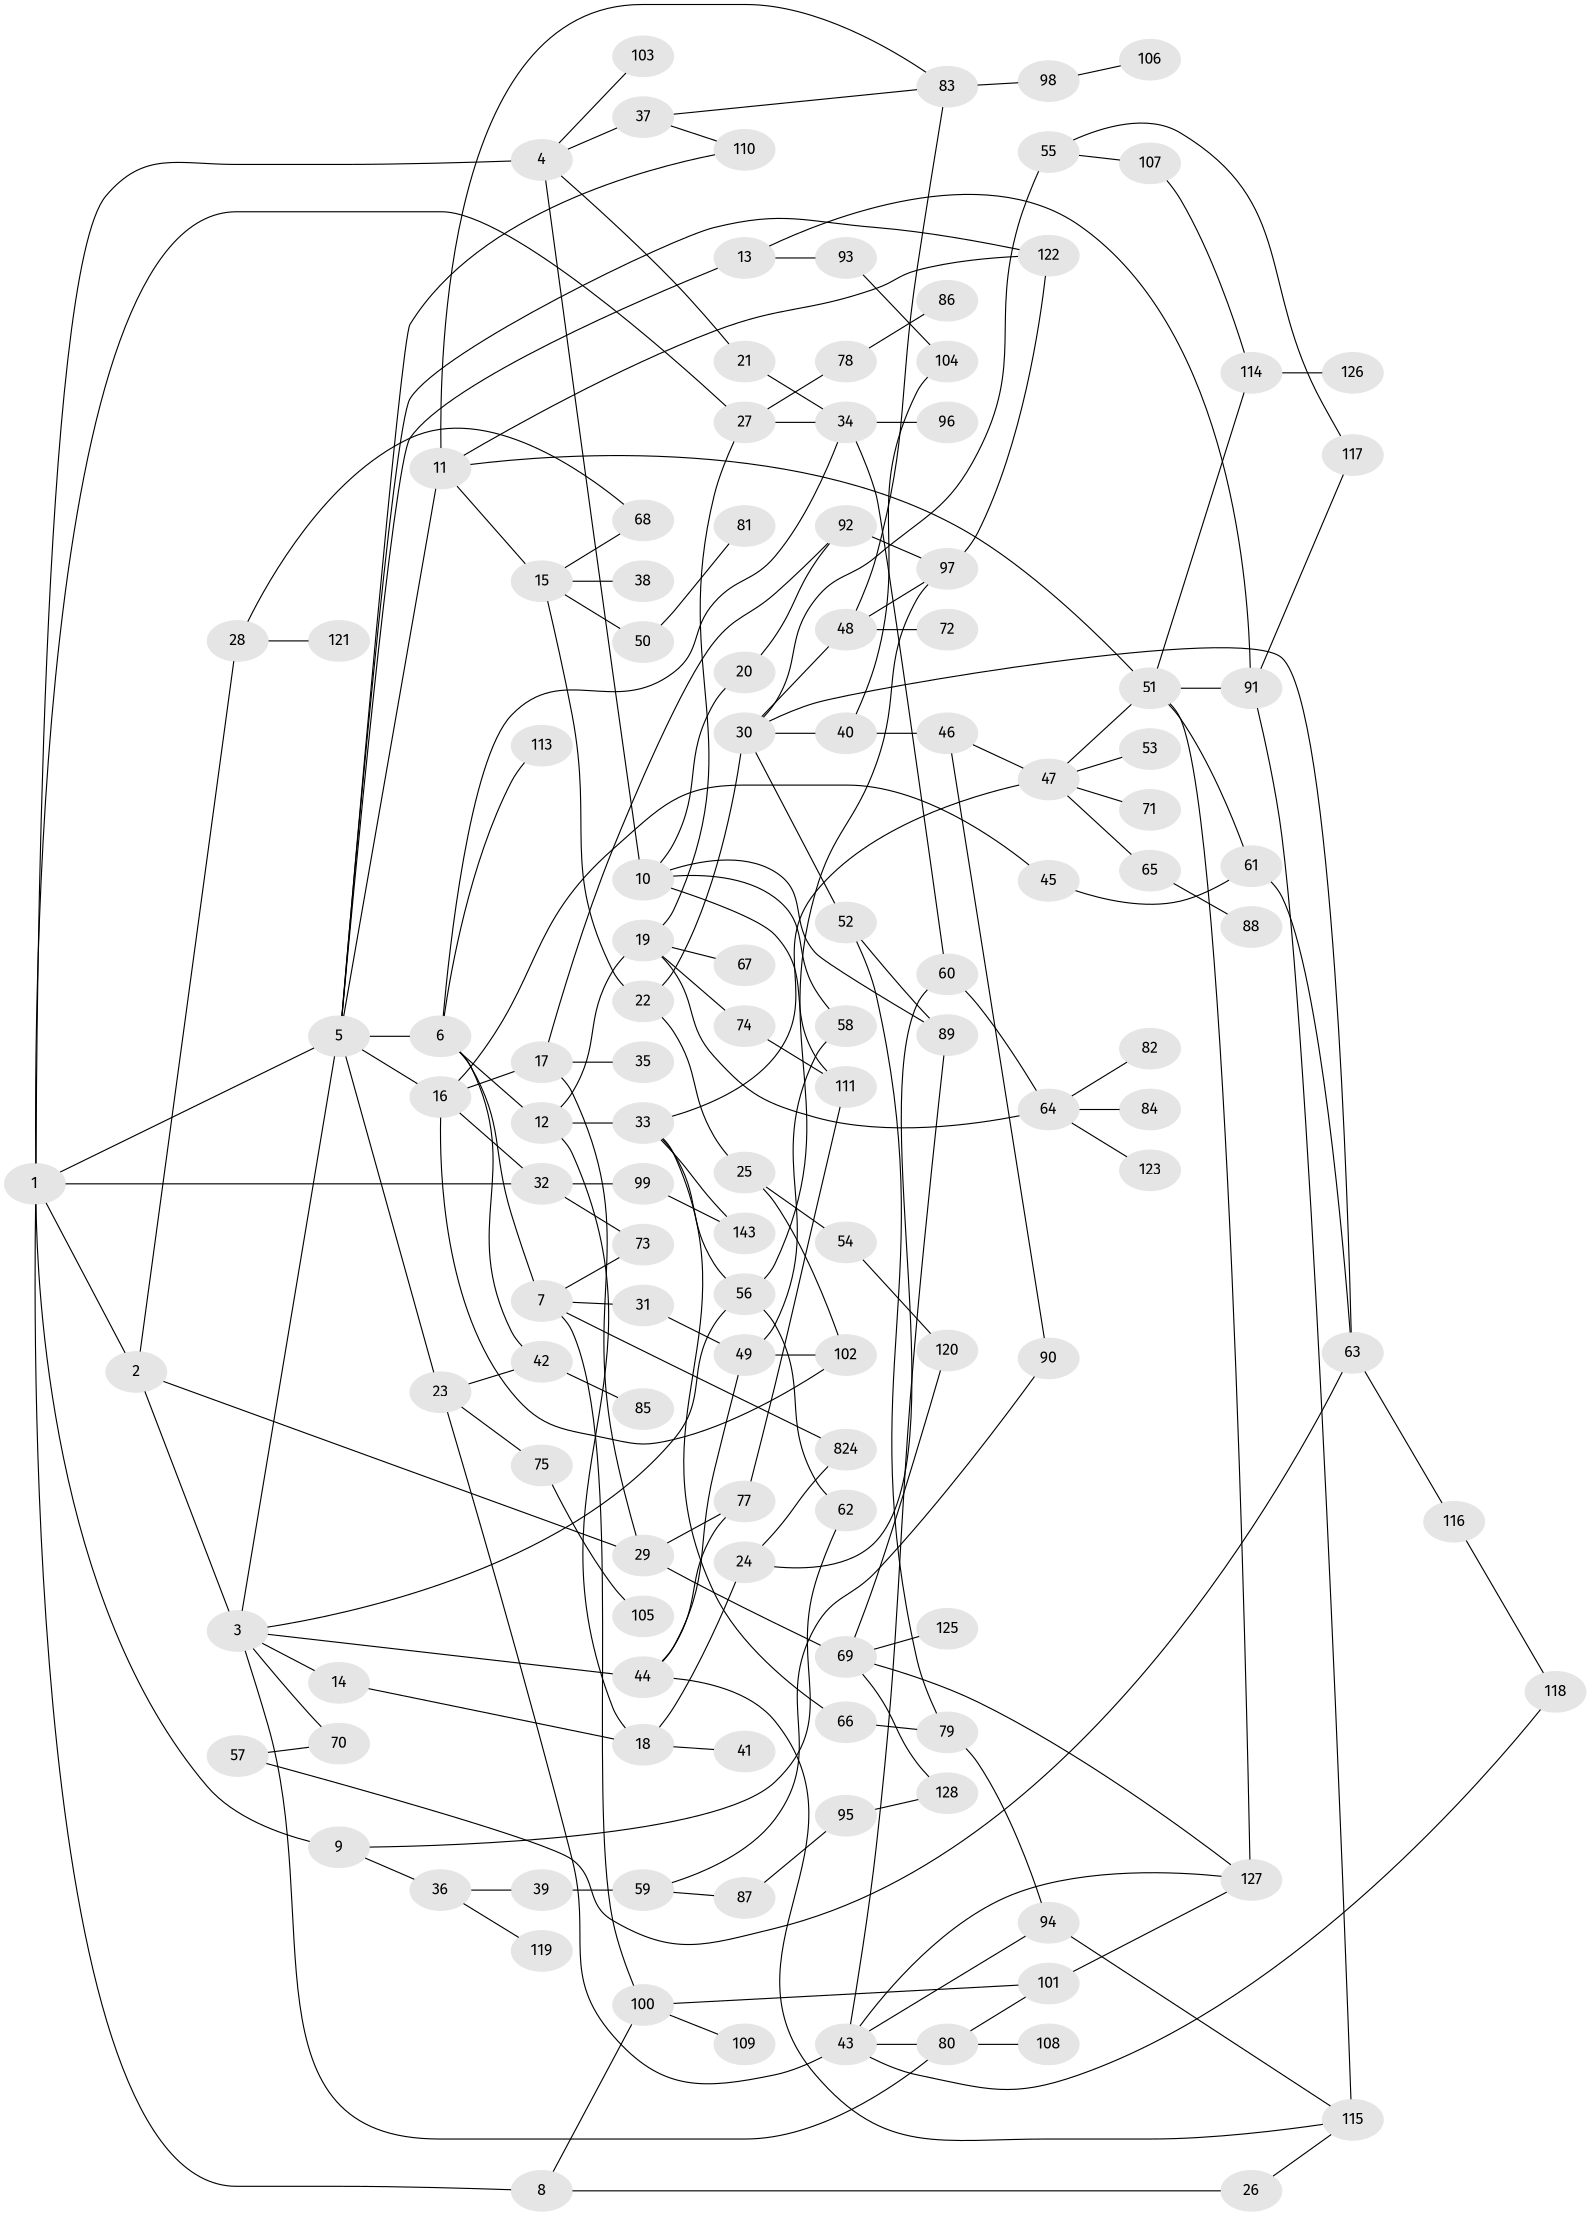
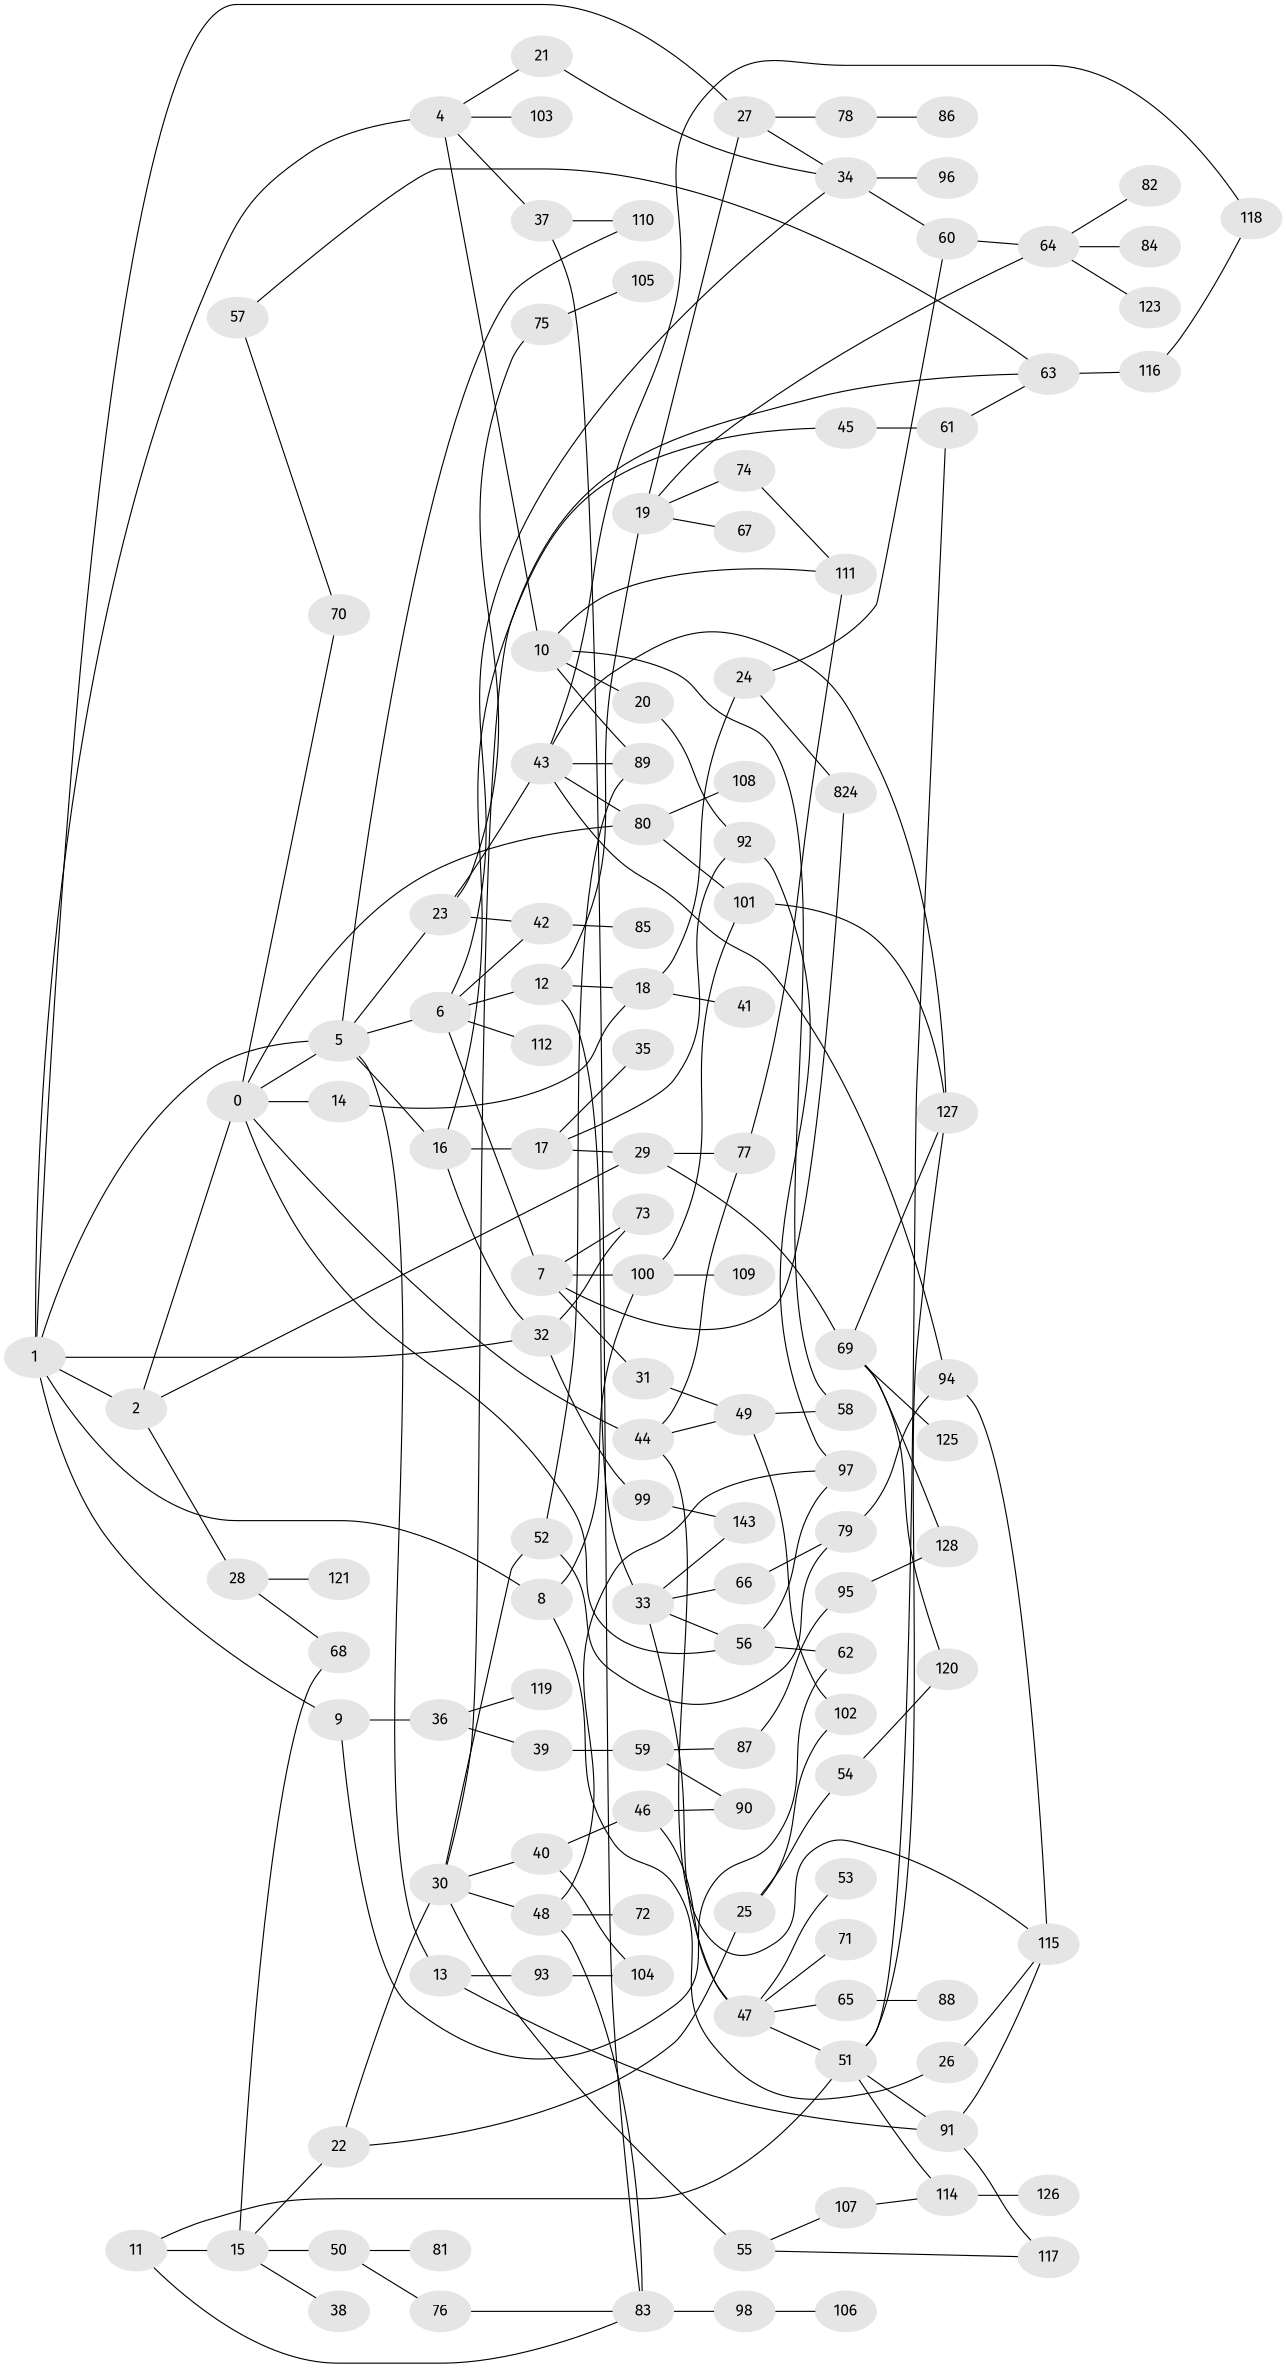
node "122": removed
node "113": label "113" -> "112"
edge "11" -- "5": removed
edge "16" -- "102": removed
node "3": label "3" -> "0"
node "76": added
